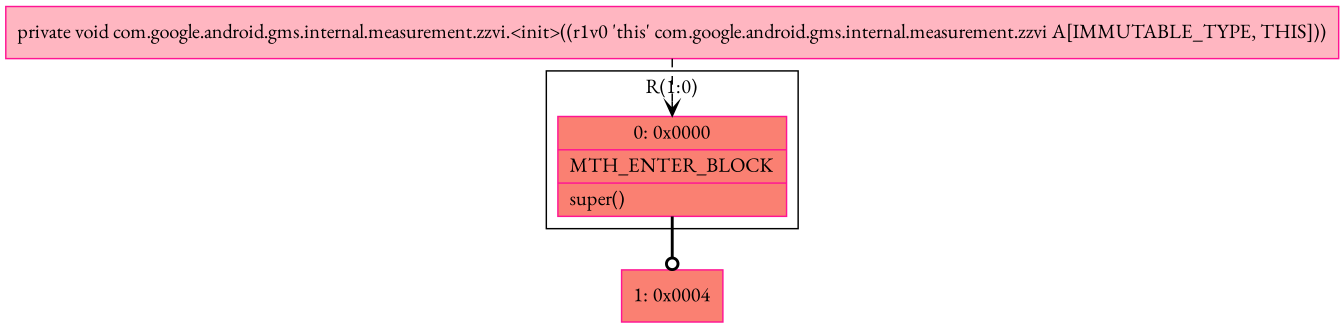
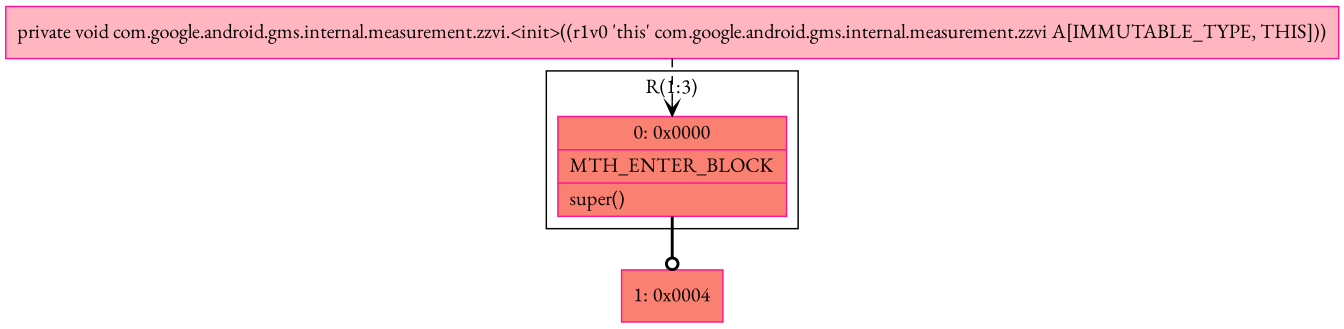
cluster "R(1:0)": label "R(1:0)" -> "R(1:3)"
